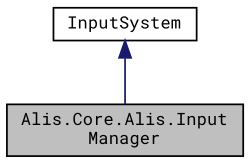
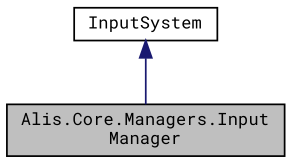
node "Alis.Core.Alis.Input Manager": label "Alis.Core.Alis.Input Manager" -> "Alis.Core.Managers.Input Manager"
